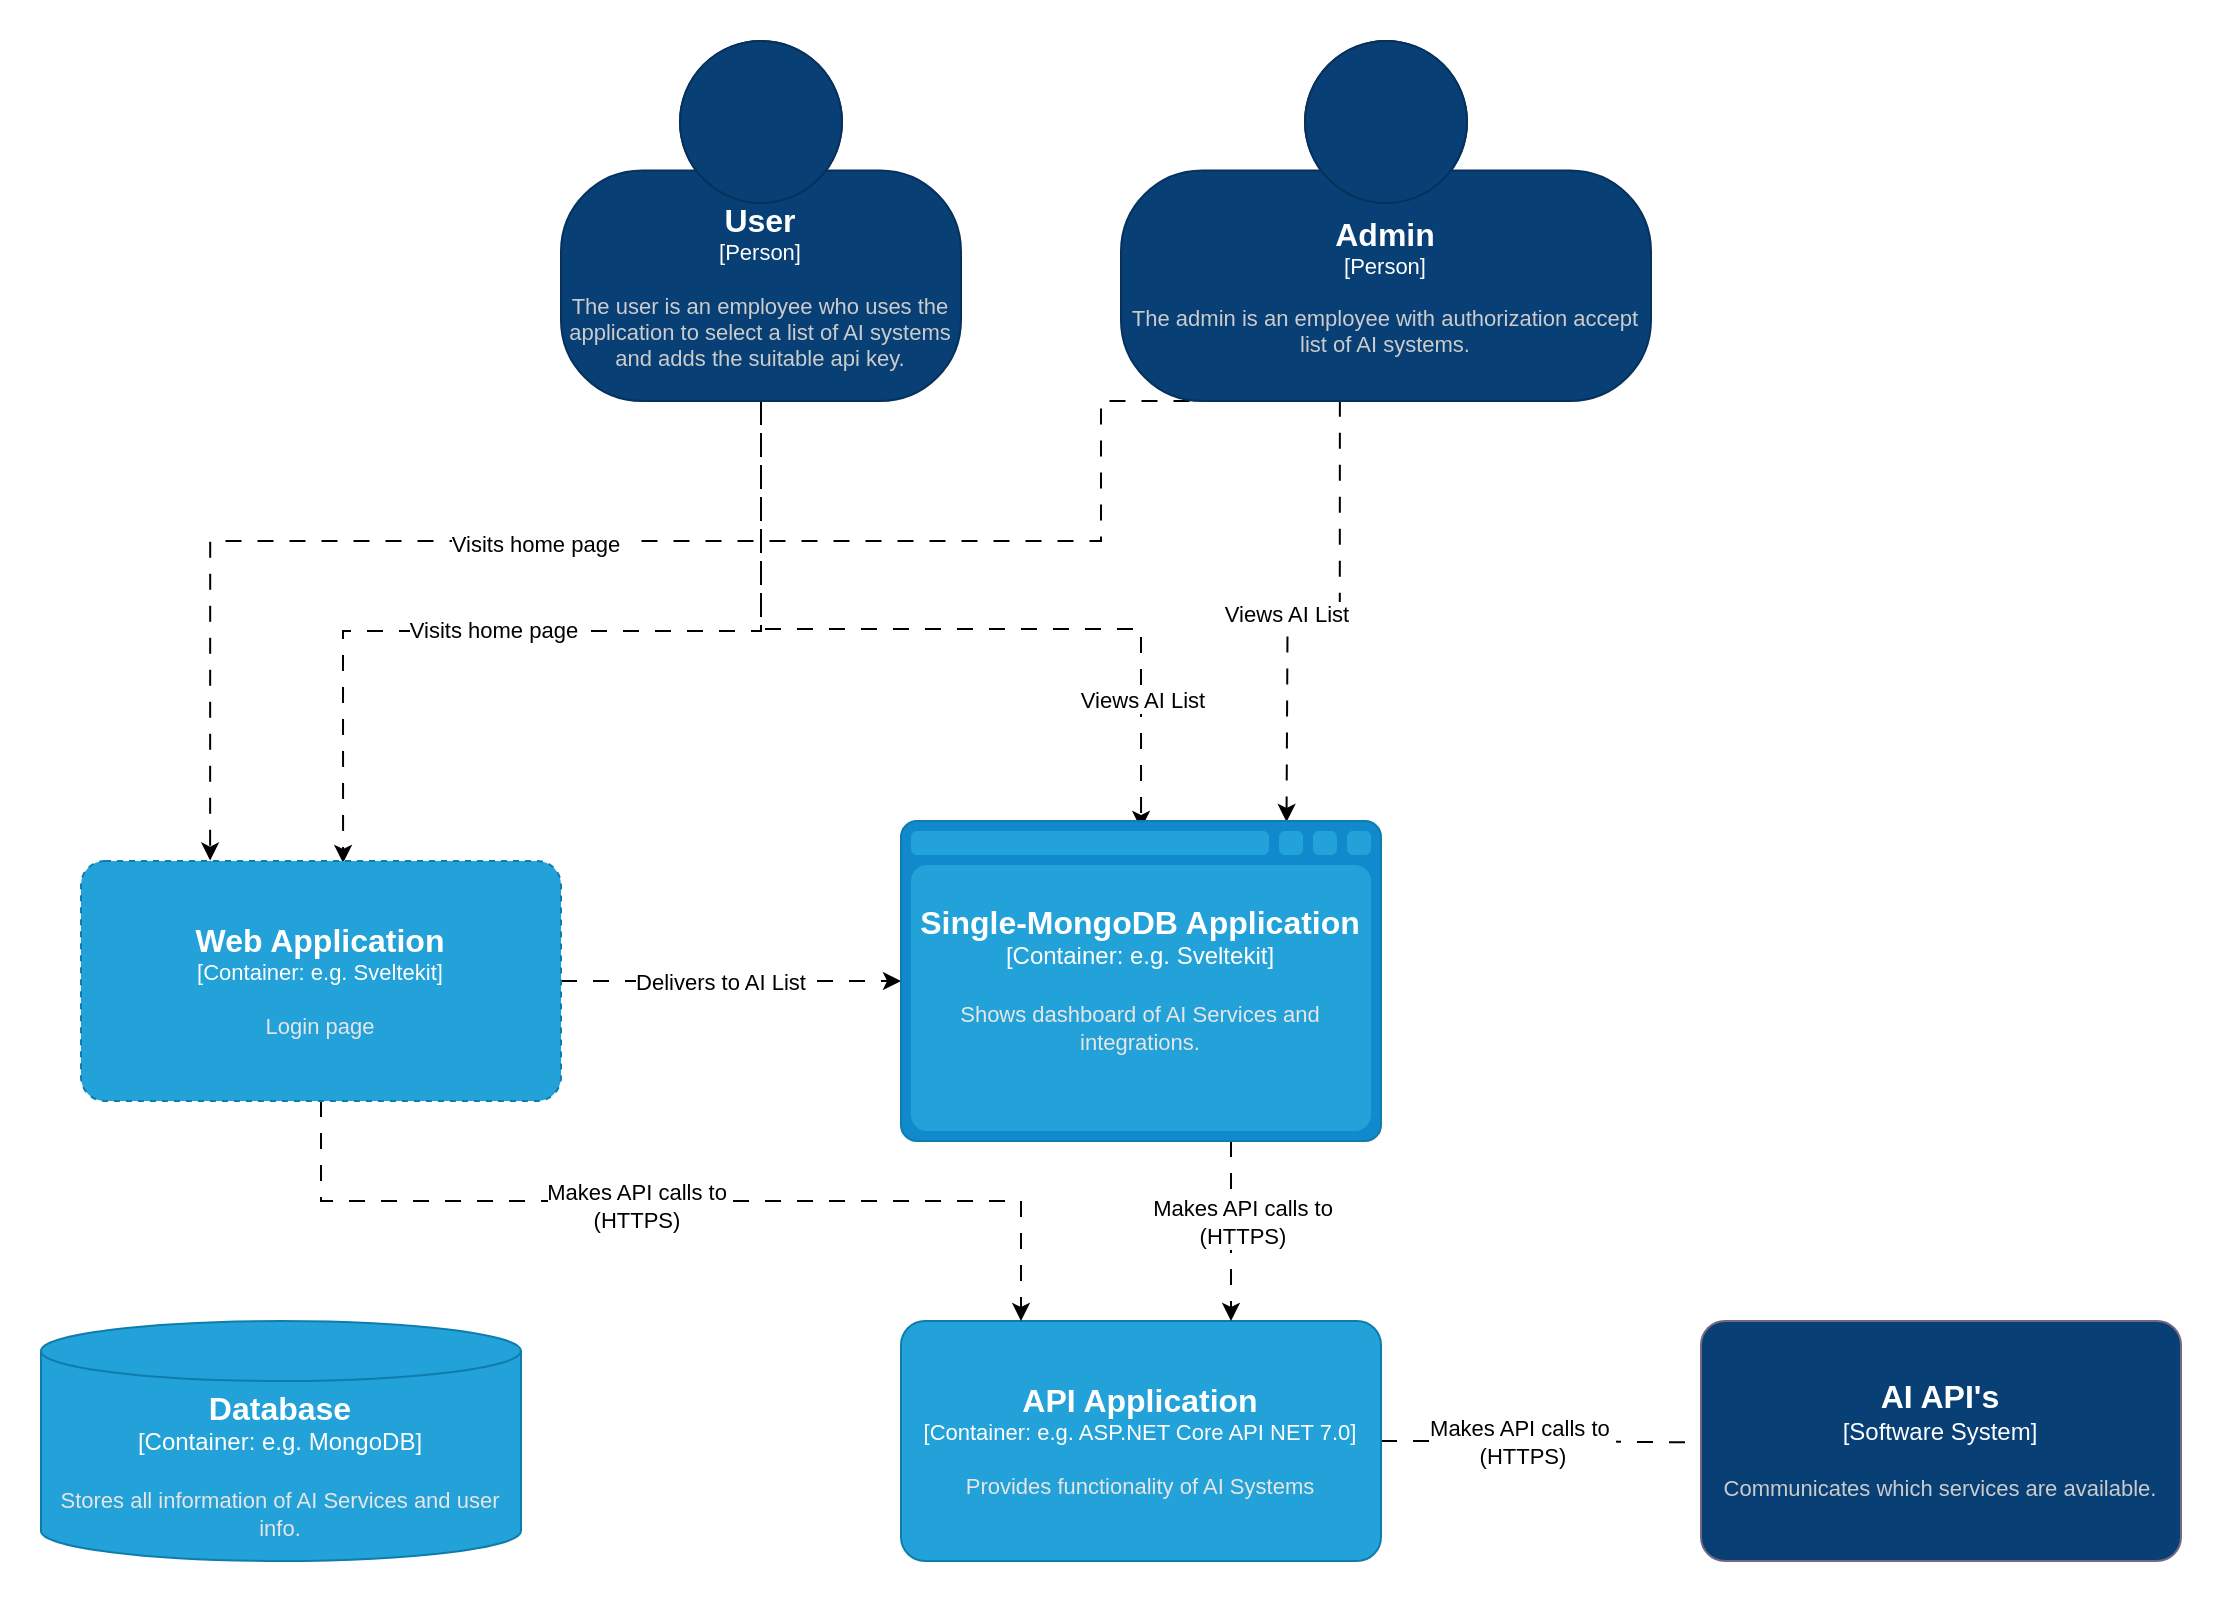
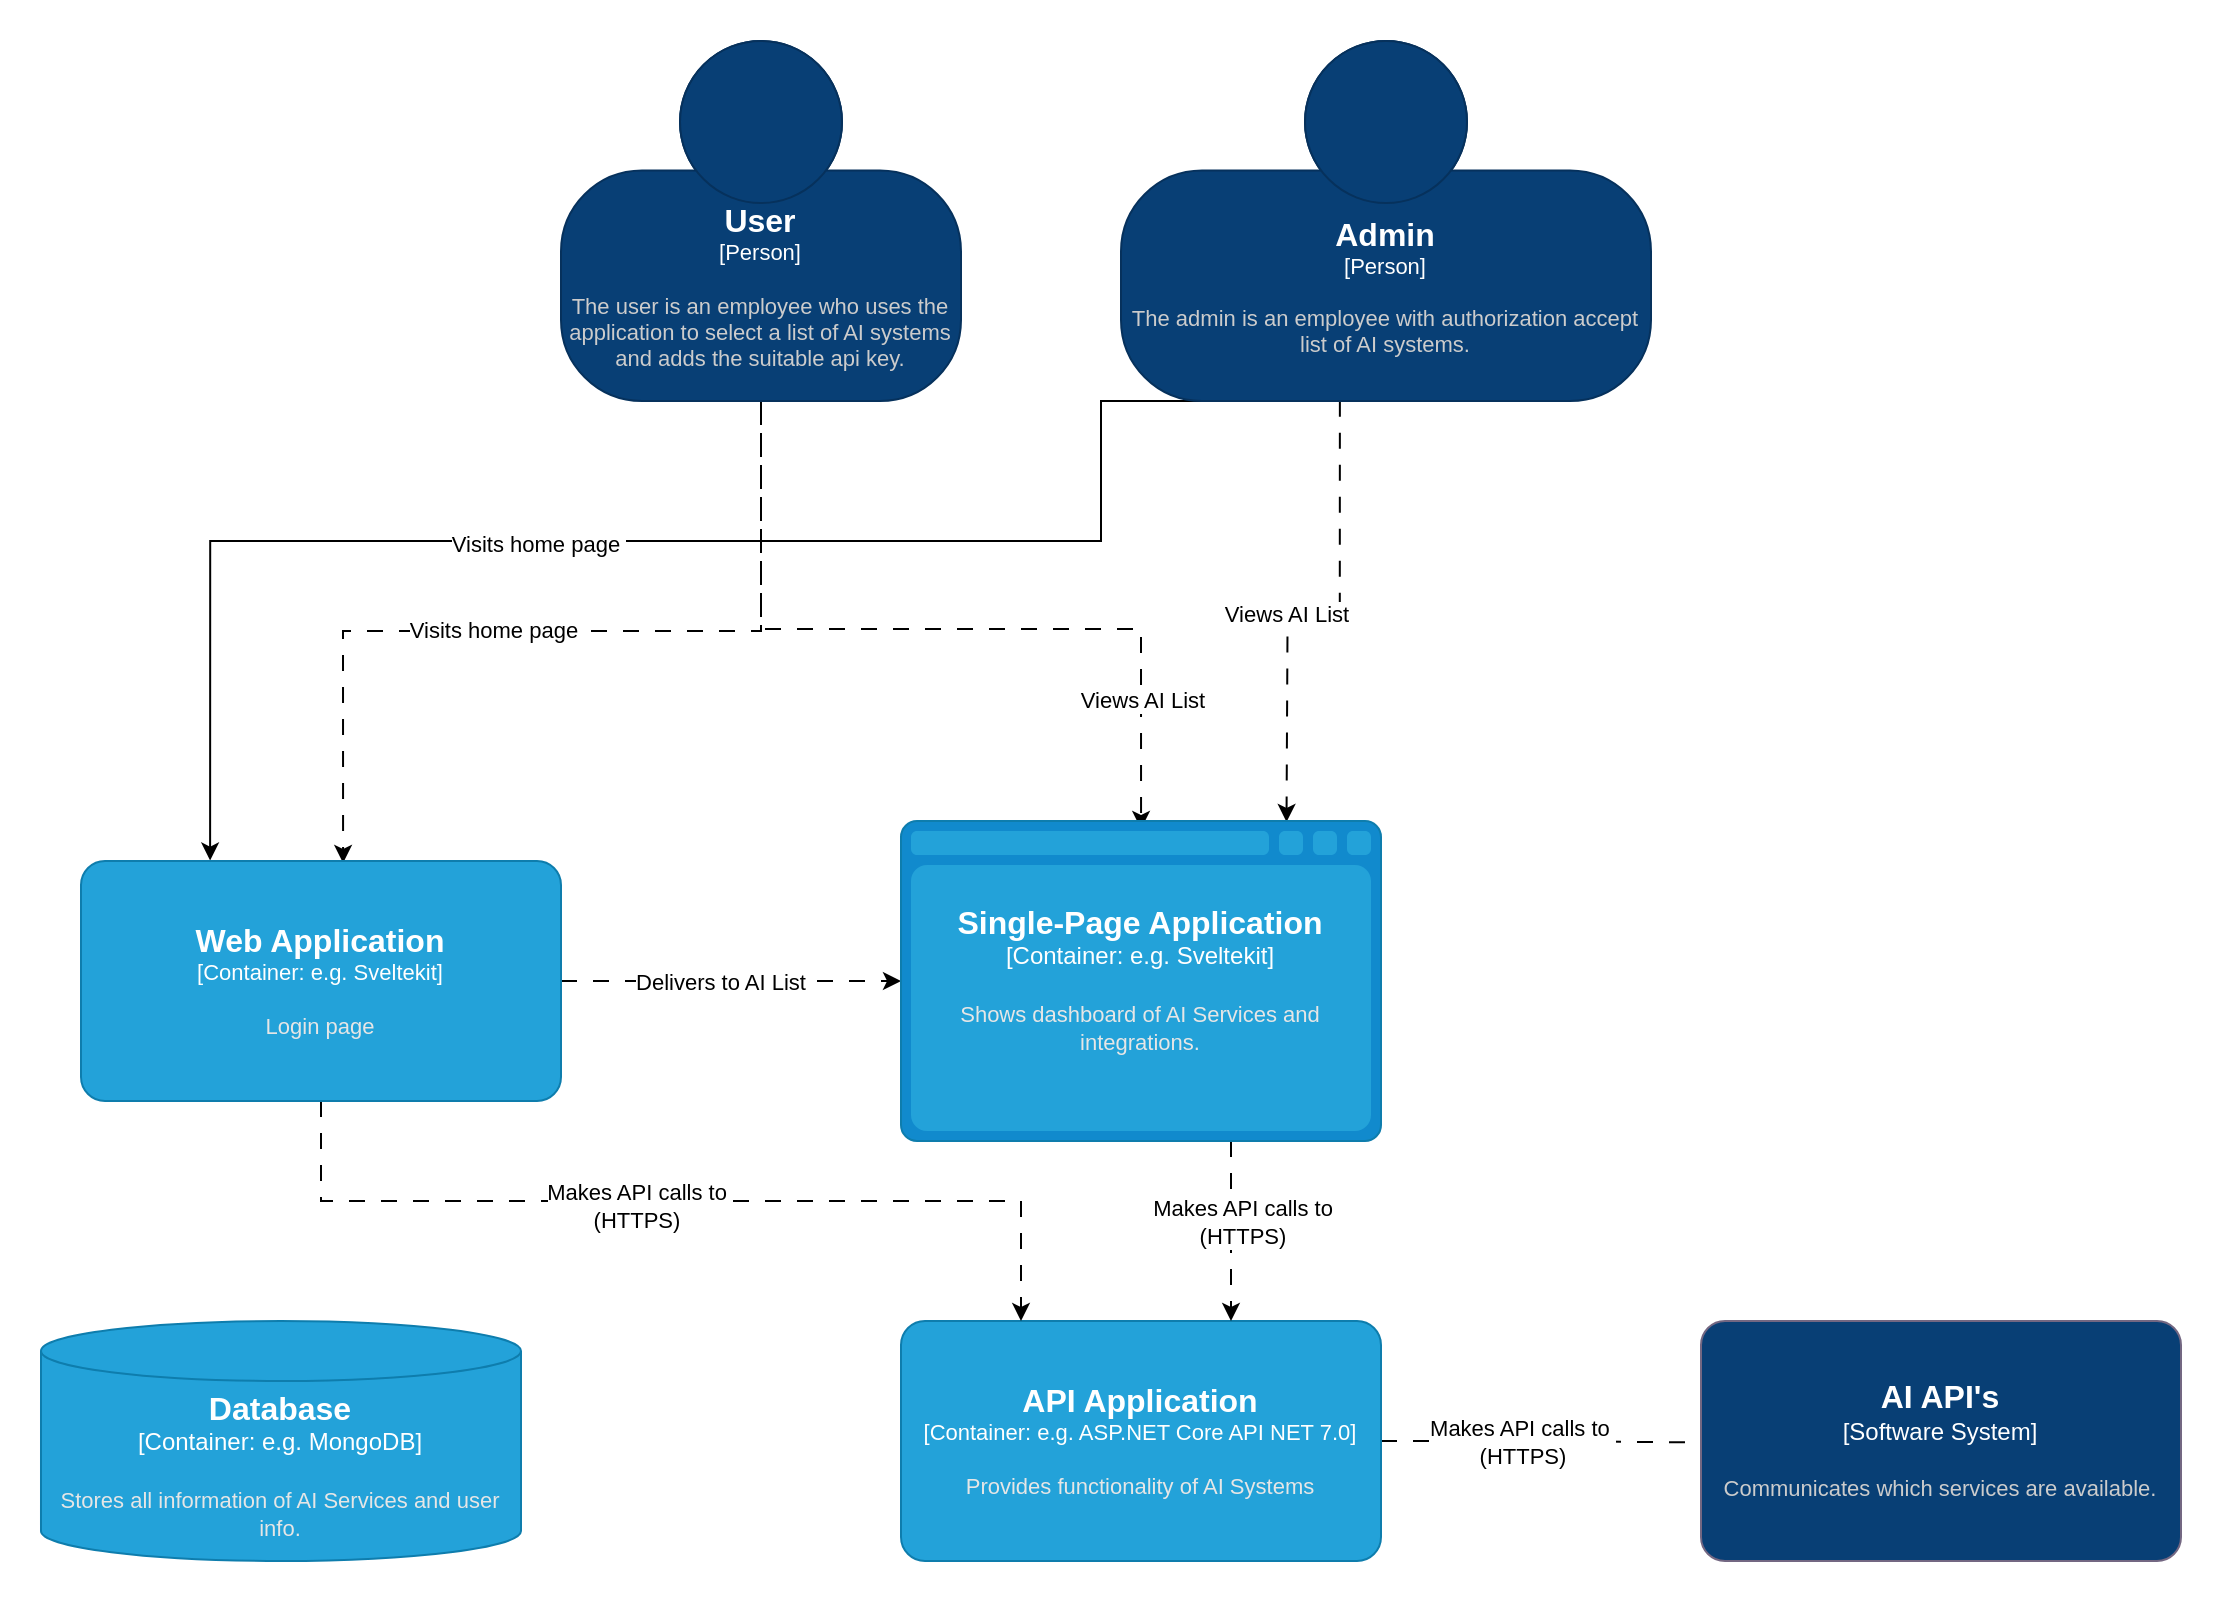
edge "Admin [Person] The admin is an employee with authorization accept list of AI systems." -> "Web Application [Container: e.g. Sveltekit] Login page": style dashed -> solid
node "Web Application [Container: e.g. Sveltekit] Login page": style dashed -> solid
node "Single-MongoDB Application [Container: e.g. Sveltekit] Shows dashboard of AI Services and integrations.": label "Single-MongoDB Application [Container: e.g. Sveltekit] Shows dashboard of AI Services and integrations." -> "Single-Page Application [Container: e.g. Sveltekit] Shows dashboard of AI Services and integrations."
